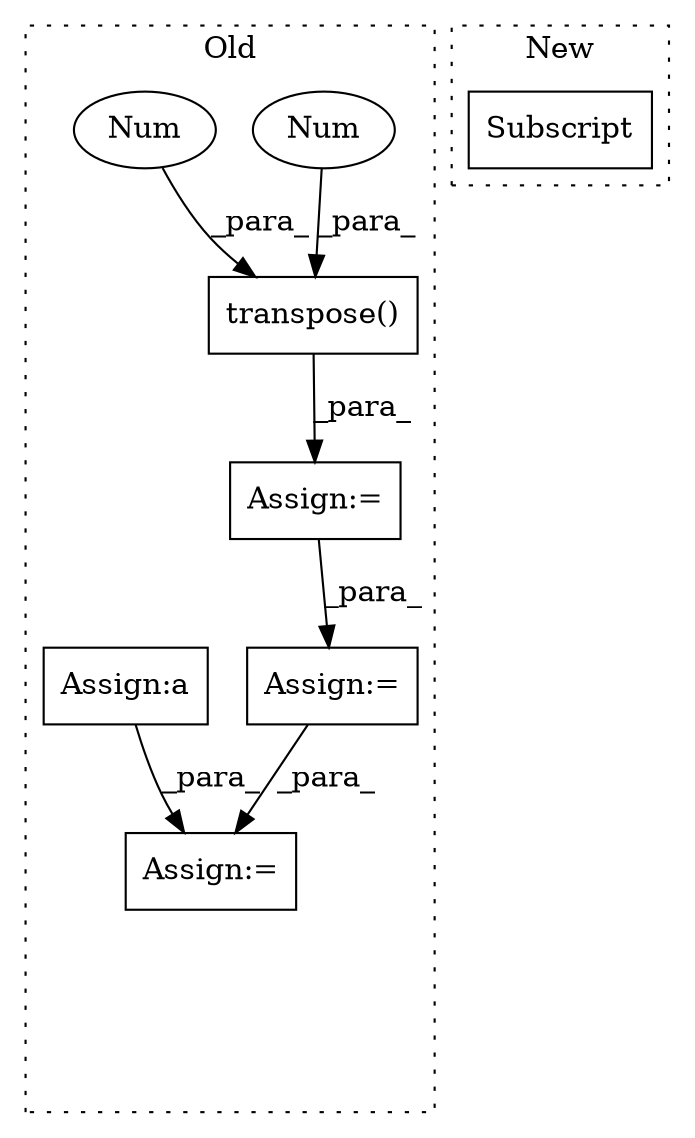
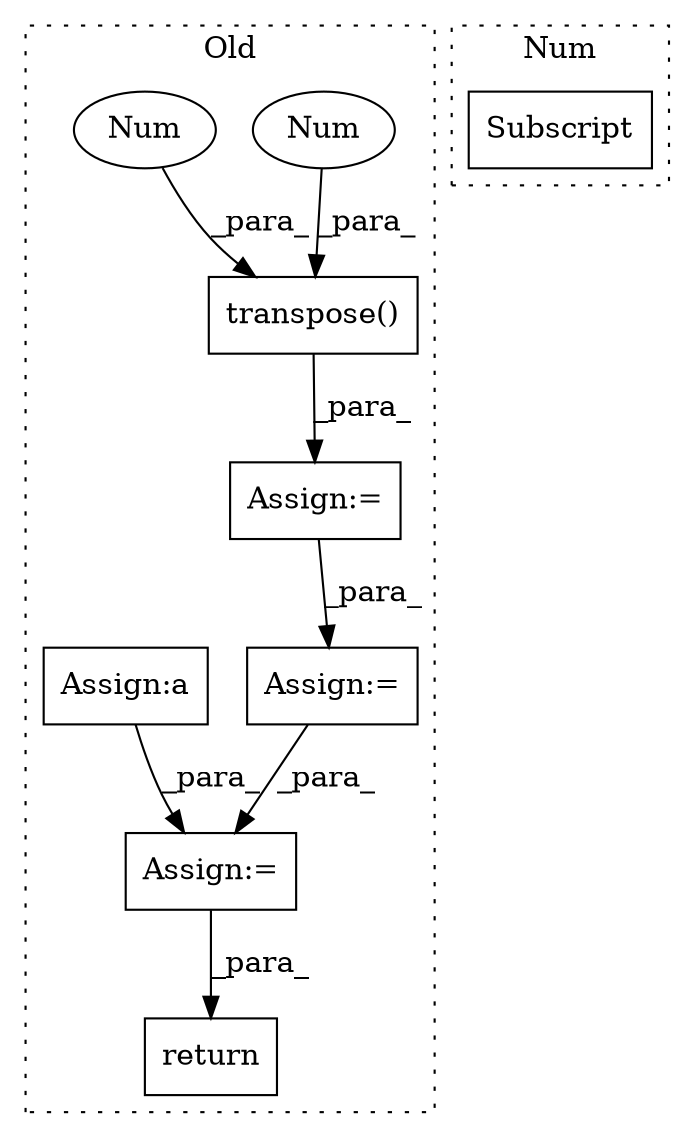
cluster "New": label "New" -> "Num"
node "return": added
